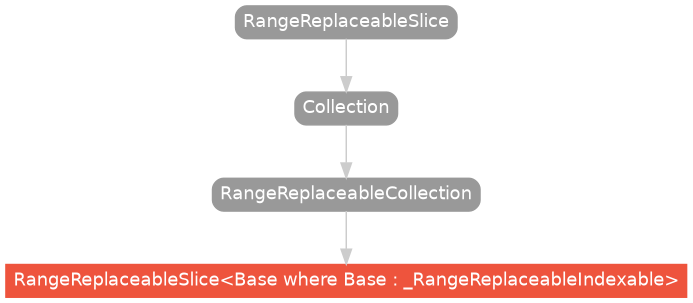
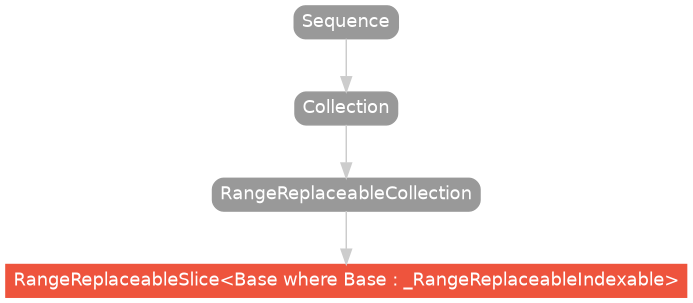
node "RangeReplaceableSlice": label "RangeReplaceableSlice" -> "Sequence"
